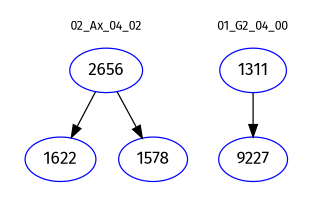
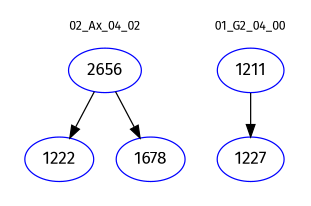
node "1311": label "1311" -> "1211"
node "1622": label "1622" -> "1222"
node "1578": label "1578" -> "1678"
node "9227": label "9227" -> "1227"
